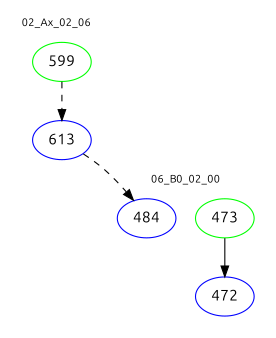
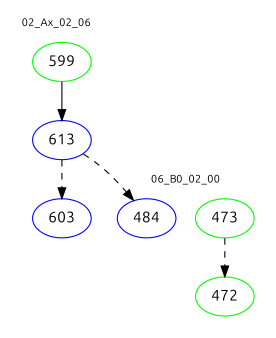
edge "599" -> "613": style dashed -> solid
node "603": added
edge "473" -> "472": style solid -> dashed
node "472": color blue -> green
